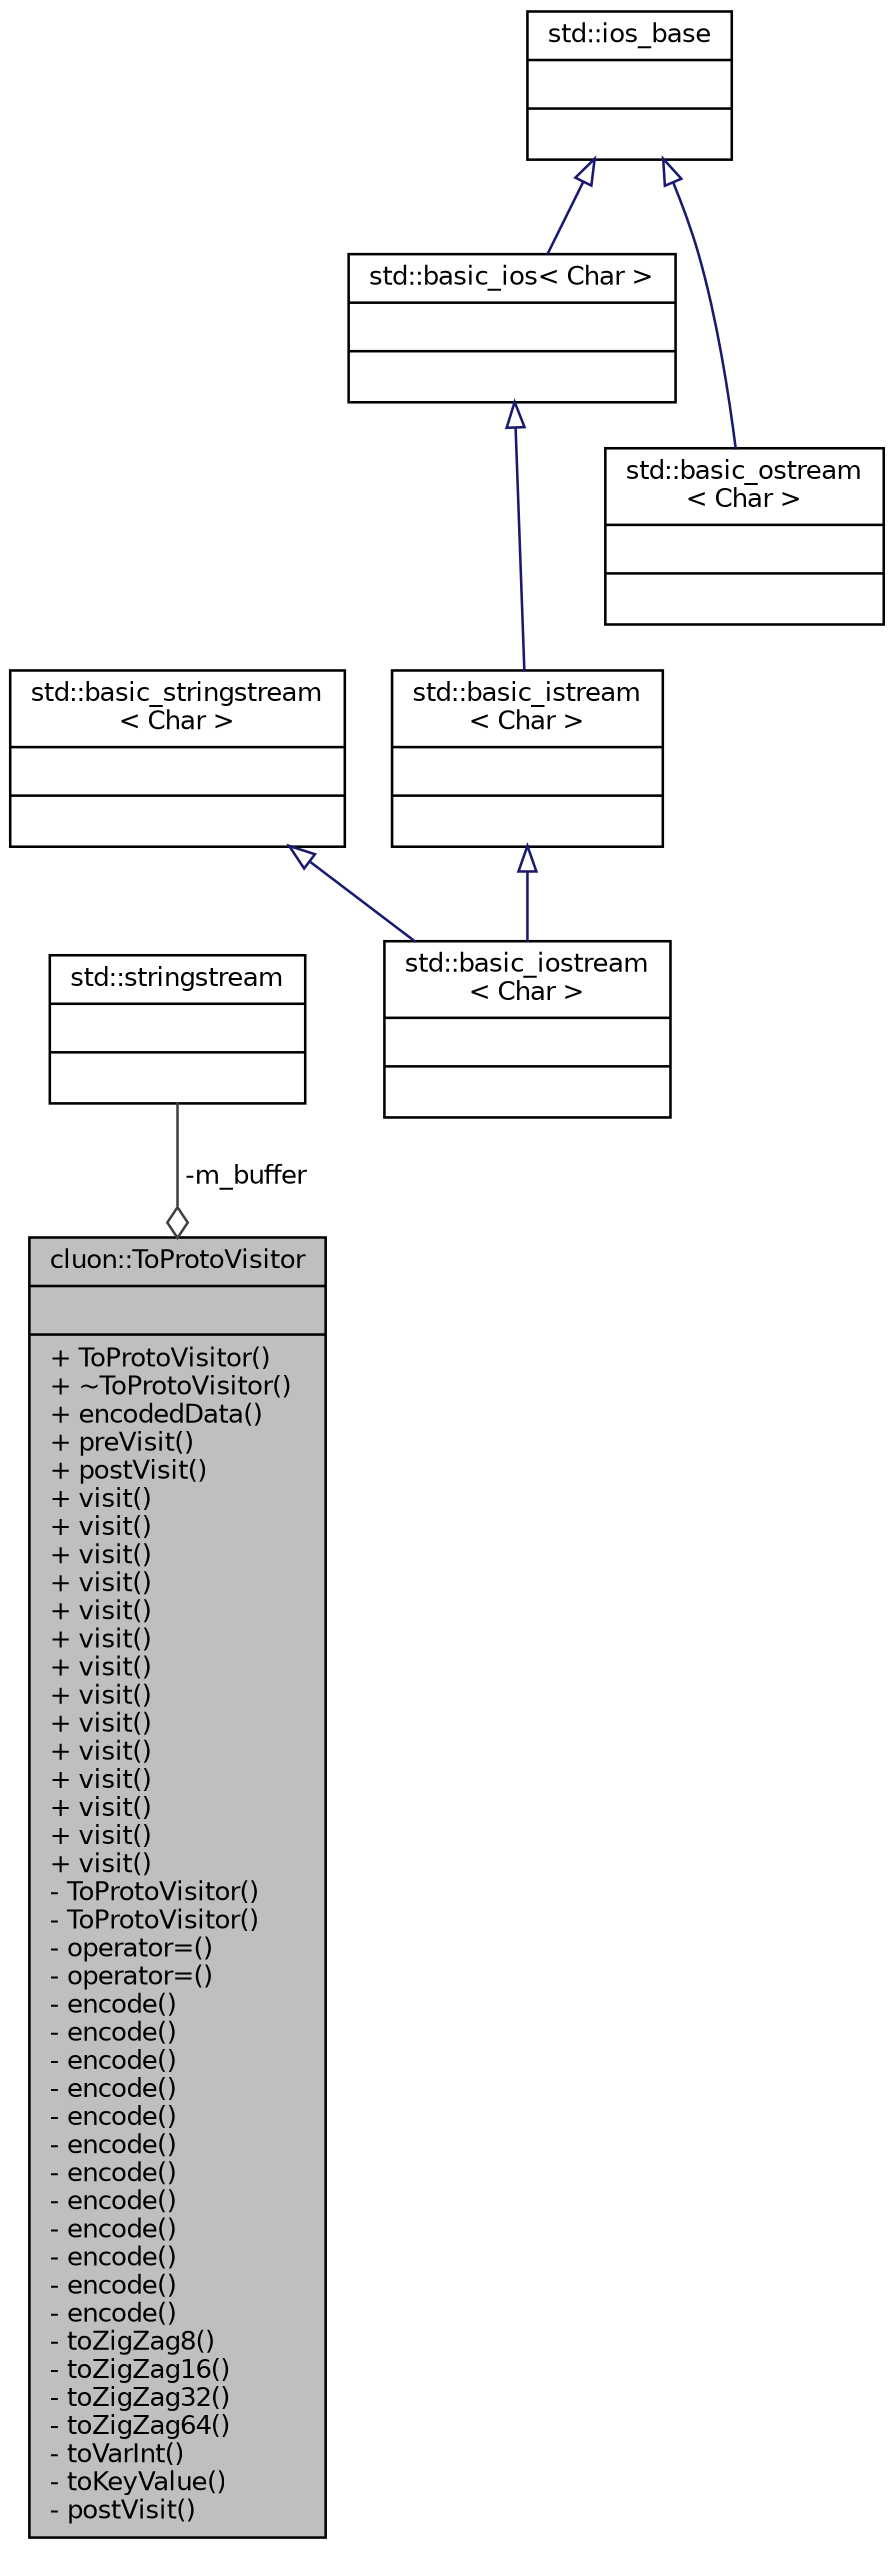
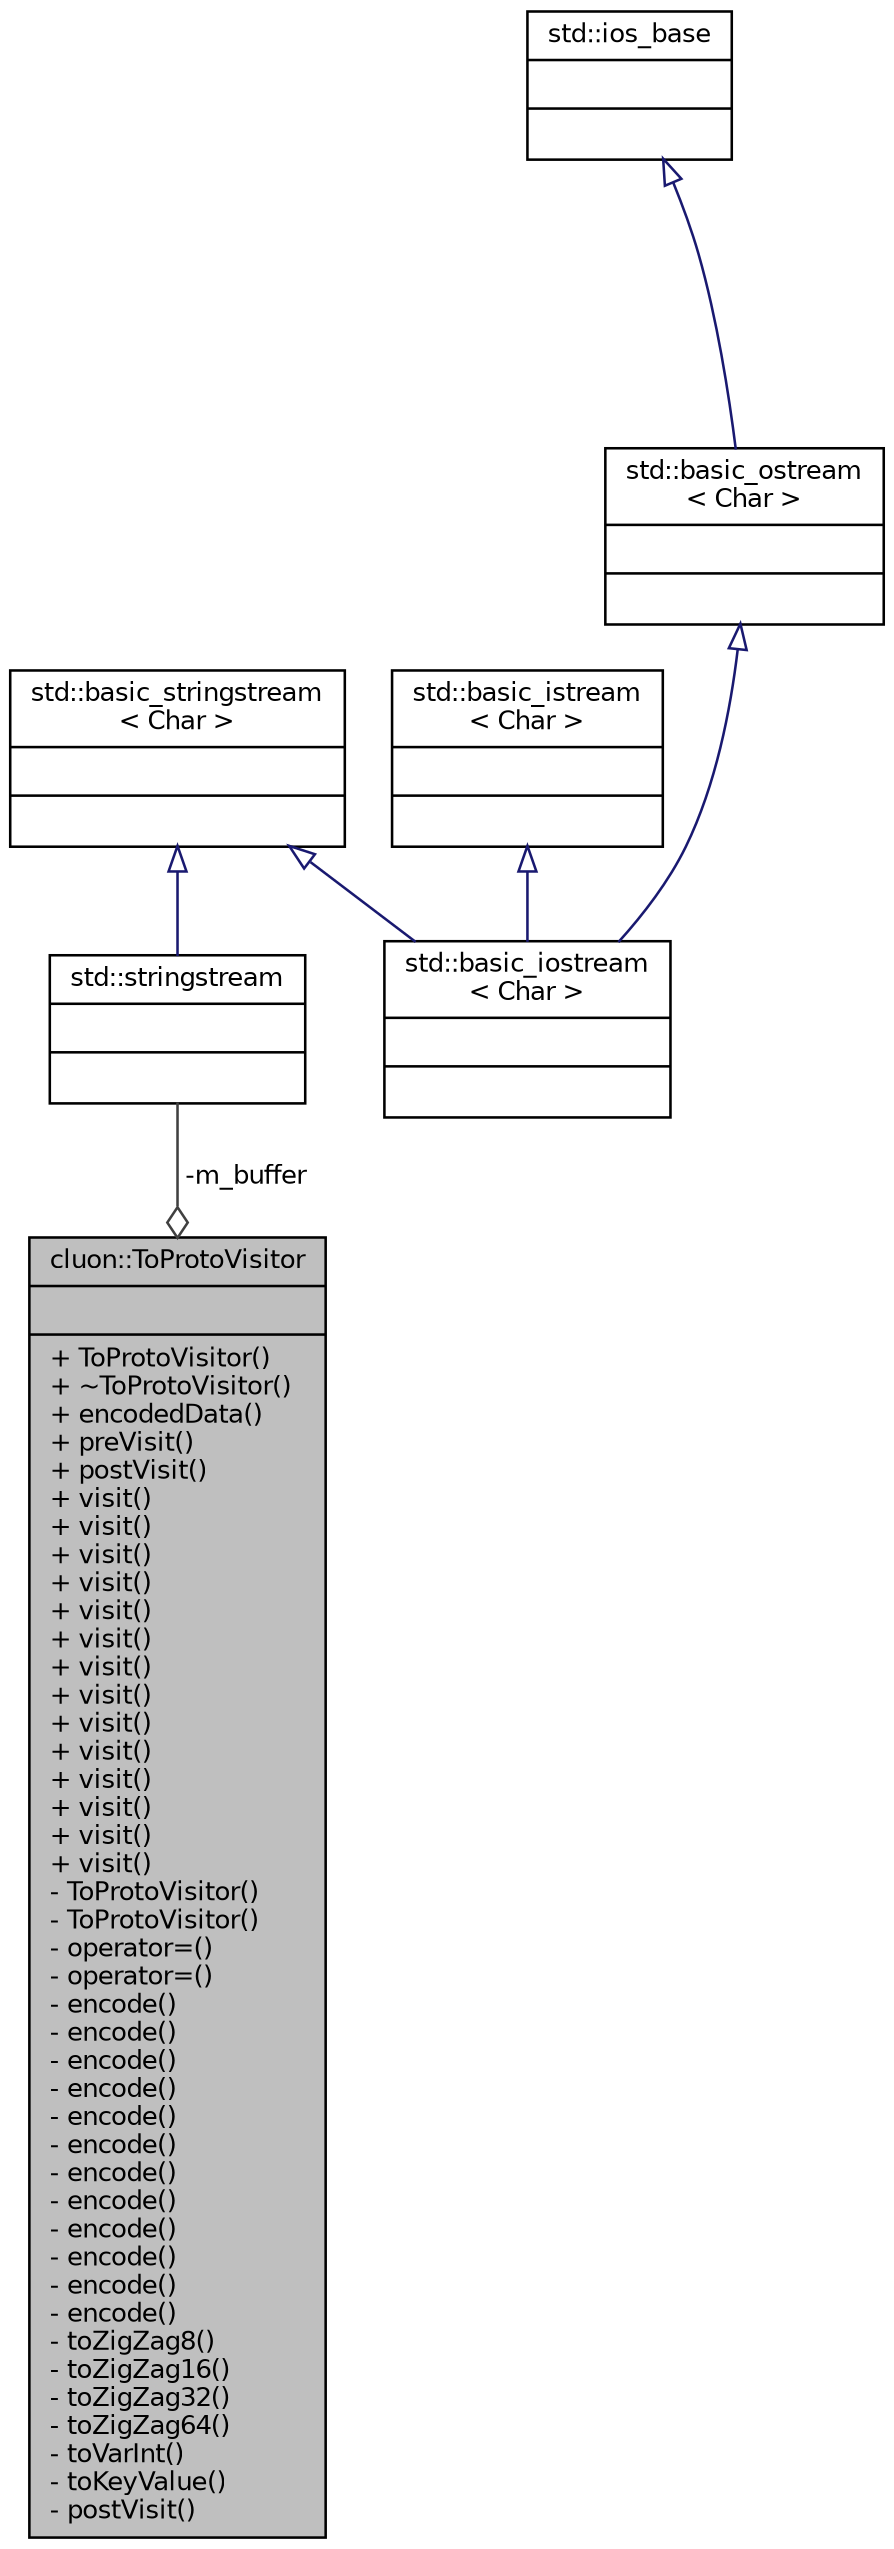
node "std::basic_ios< Char >": removed
edge "std::basic_iostream" -> "std::basic_ostream": added
edge "std::stringstream" -> "std::basic_stringstream": added
